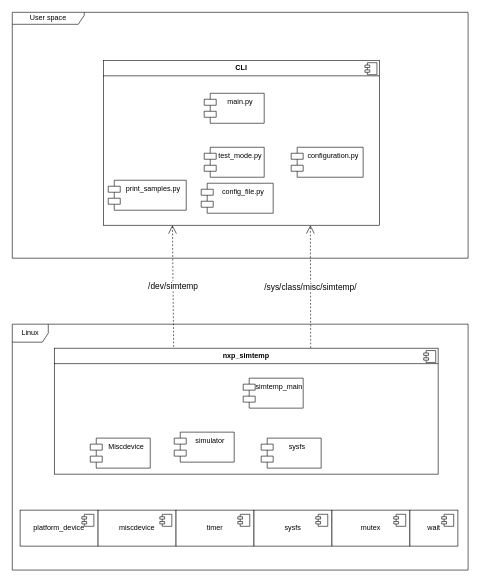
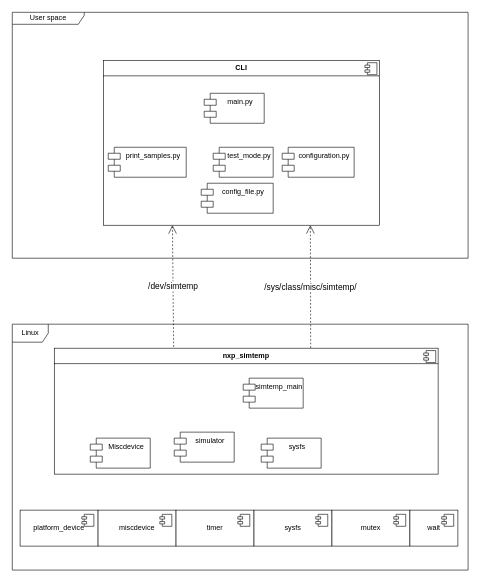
node "test_mode.py": moved (234, 162) -> (243, 162)
node "configuration.py": moved (327, 162) -> (318, 162)
node "print_samples.py": moved (147, 195) -> (147, 162)
